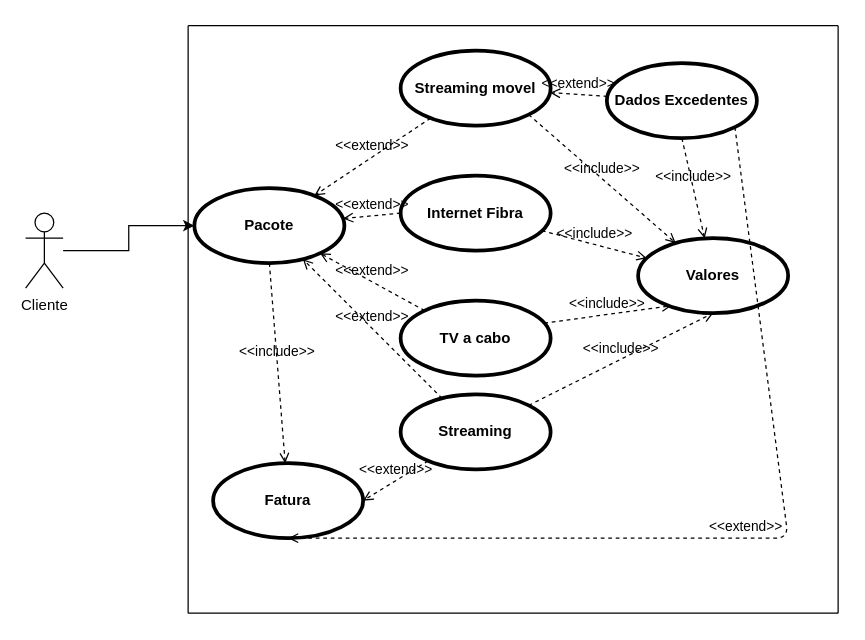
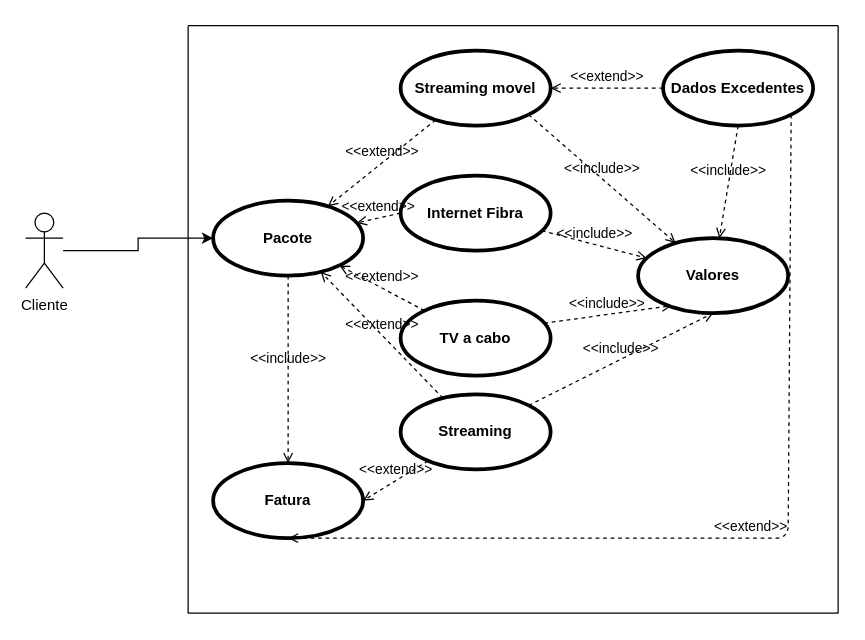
node "Dados Excedentes": moved (682, 101) -> (738, 88)
node "Pacote": moved (269, 226) -> (288, 238)
